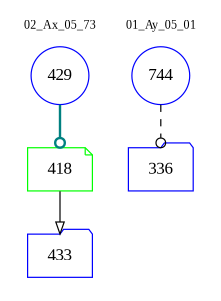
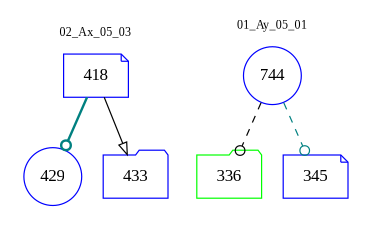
cluster "02_Ax_05_73": label "02_Ax_05_73" -> "02_Ax_05_03"
edge "429" -> "418": reversed
node "418": color green -> blue
node "336": color blue -> green
node "345": added
